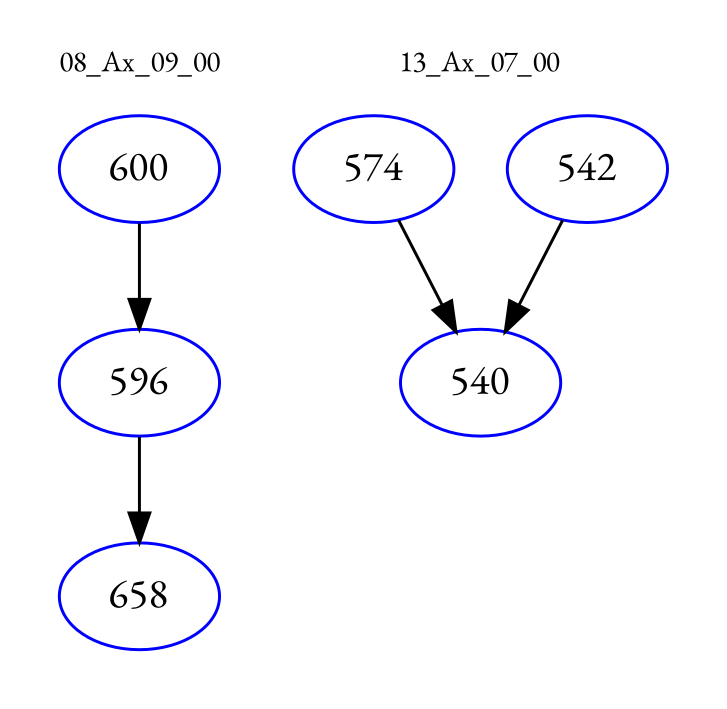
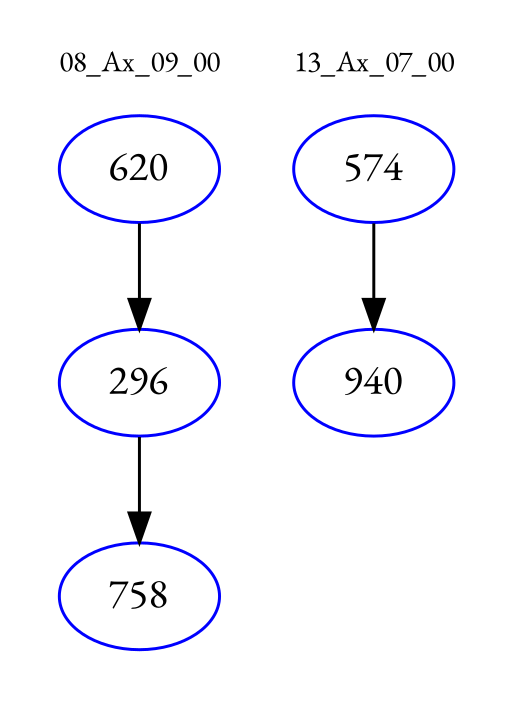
node "600": label "600" -> "620"
node "542": removed
node "596": label "596" -> "296"
node "540": label "540" -> "940"
node "658": label "658" -> "758"
